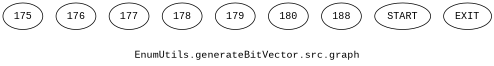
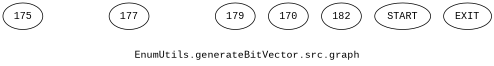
node "176": removed
node "178": removed
node "180": label "180" -> "170"
node "188": label "188" -> "182"
